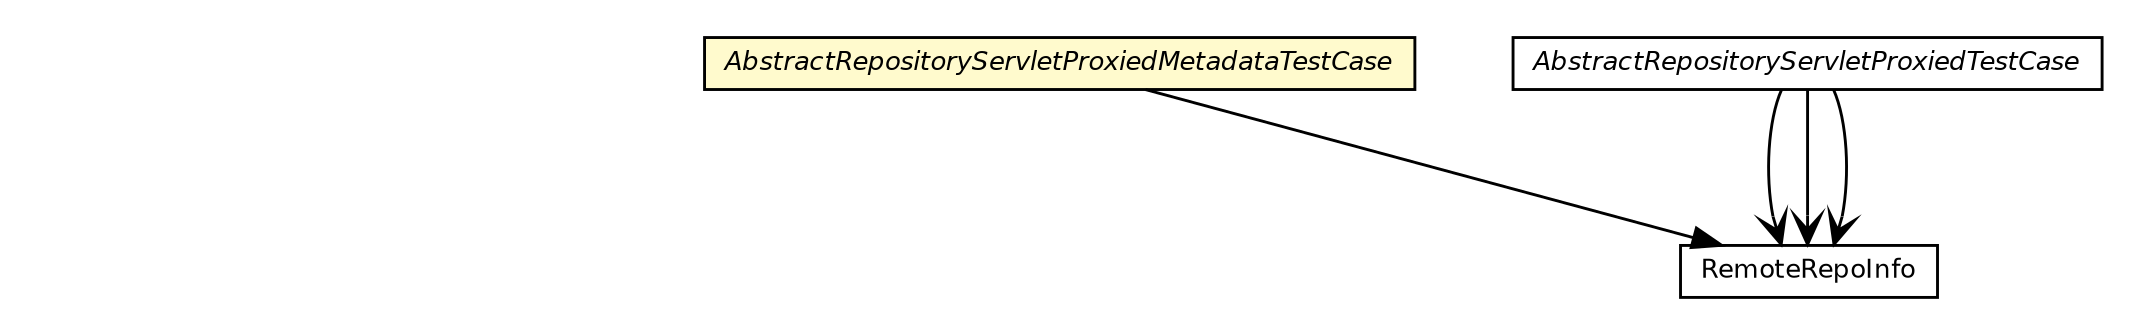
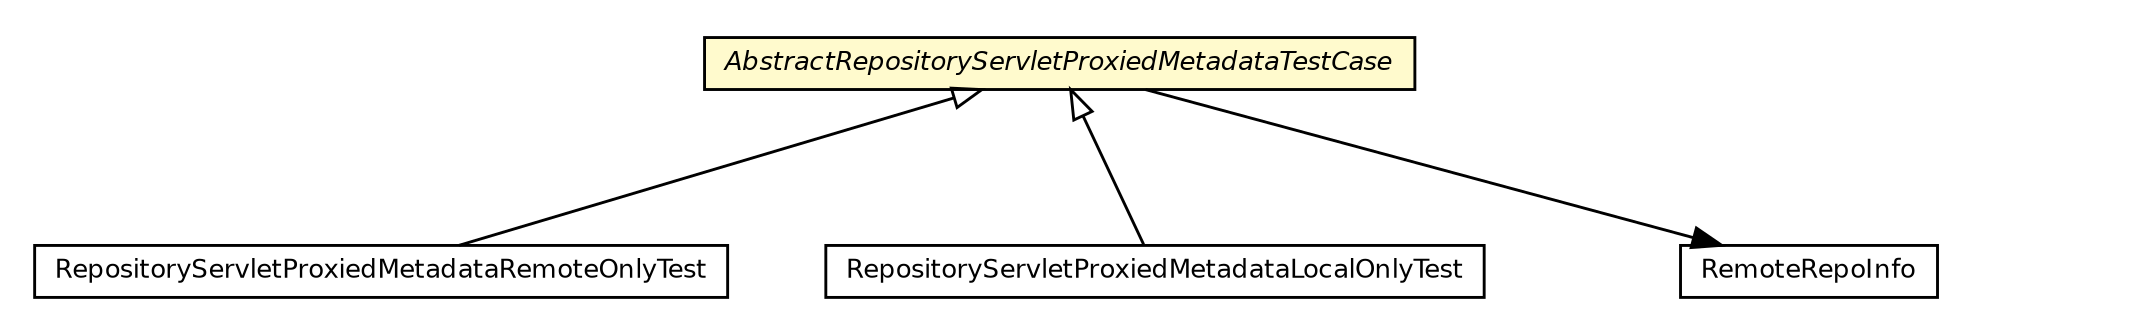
node "AbstractRepositoryServletProxiedTestCase": removed
node "RepositoryServletProxiedMetadataRemoteOnlyTest": added
node "RepositoryServletProxiedMetadataLocalOnlyTest": added
